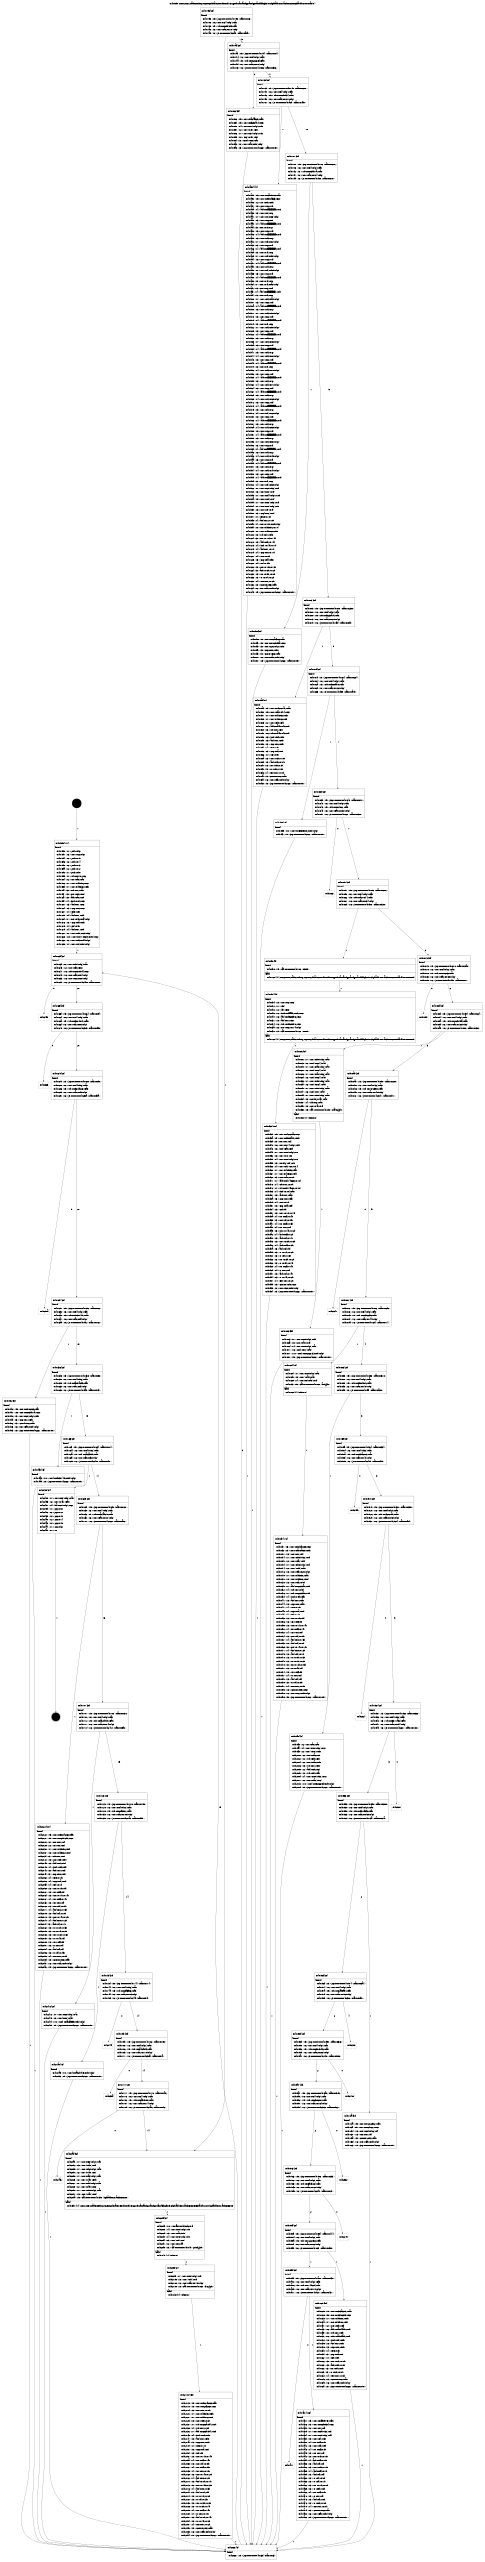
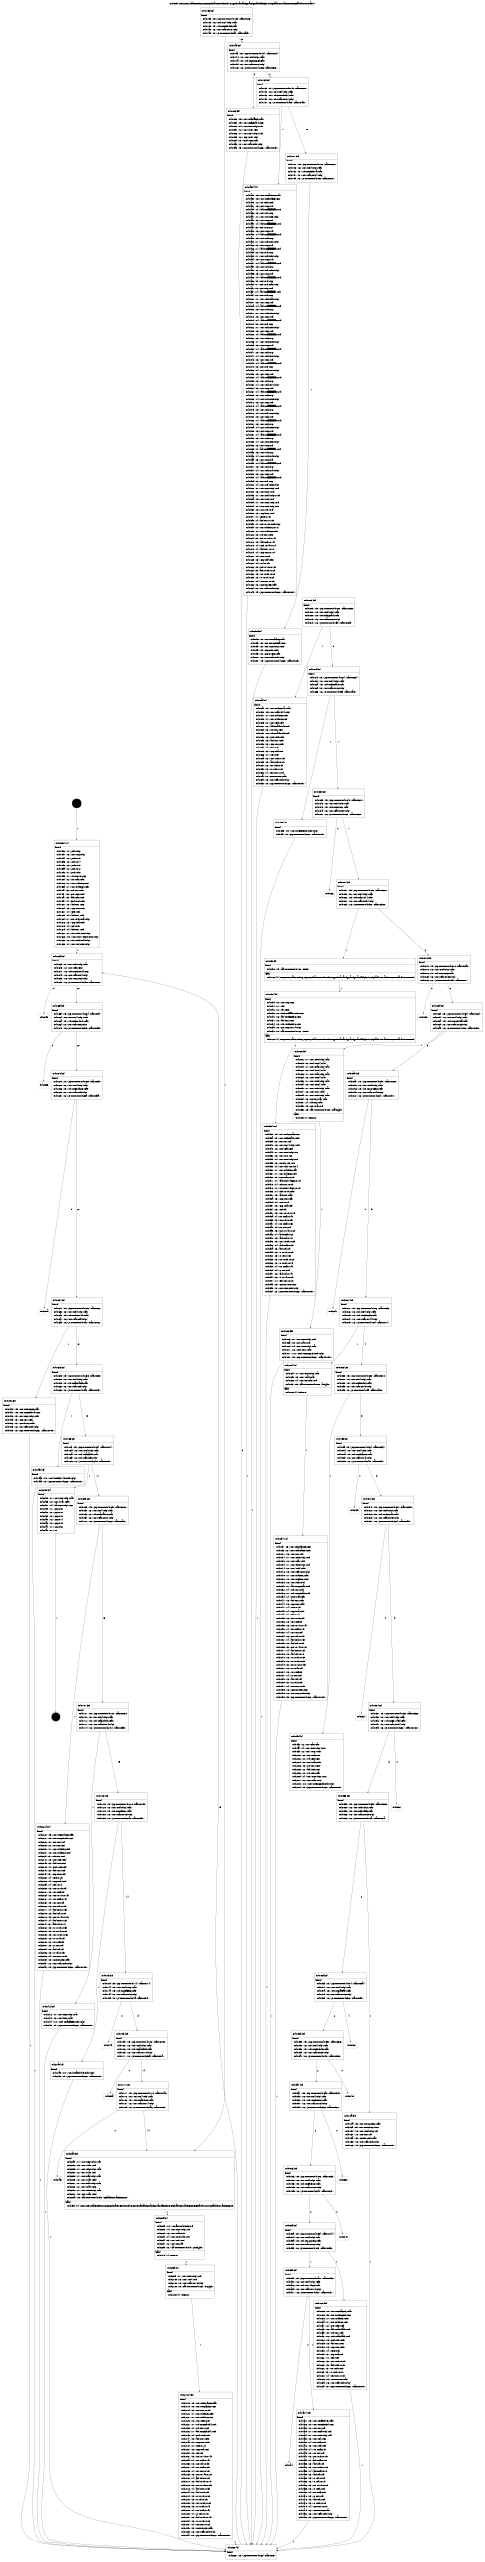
edge "0x4017e7 [28]" -> "0x401803 [28]": removed, label "9"
edge "0x401ff8 [42]" -> "0x402661 [5]": removed, label "1"
